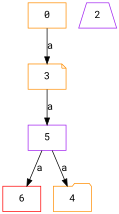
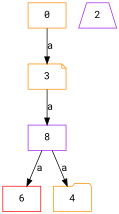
node "5": label "5" -> "8"
